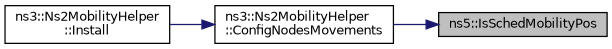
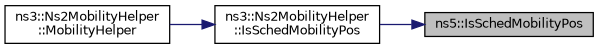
node "ns3::Ns2MobilityHelper ::Install": label "ns3::Ns2MobilityHelper ::Install" -> "ns3::Ns2MobilityHelper ::MobilityHelper"
node "ns3::Ns2MobilityHelper ::ConfigNodesMovements": label "ns3::Ns2MobilityHelper ::ConfigNodesMovements" -> "ns3::Ns2MobilityHelper ::IsSchedMobilityPos"
